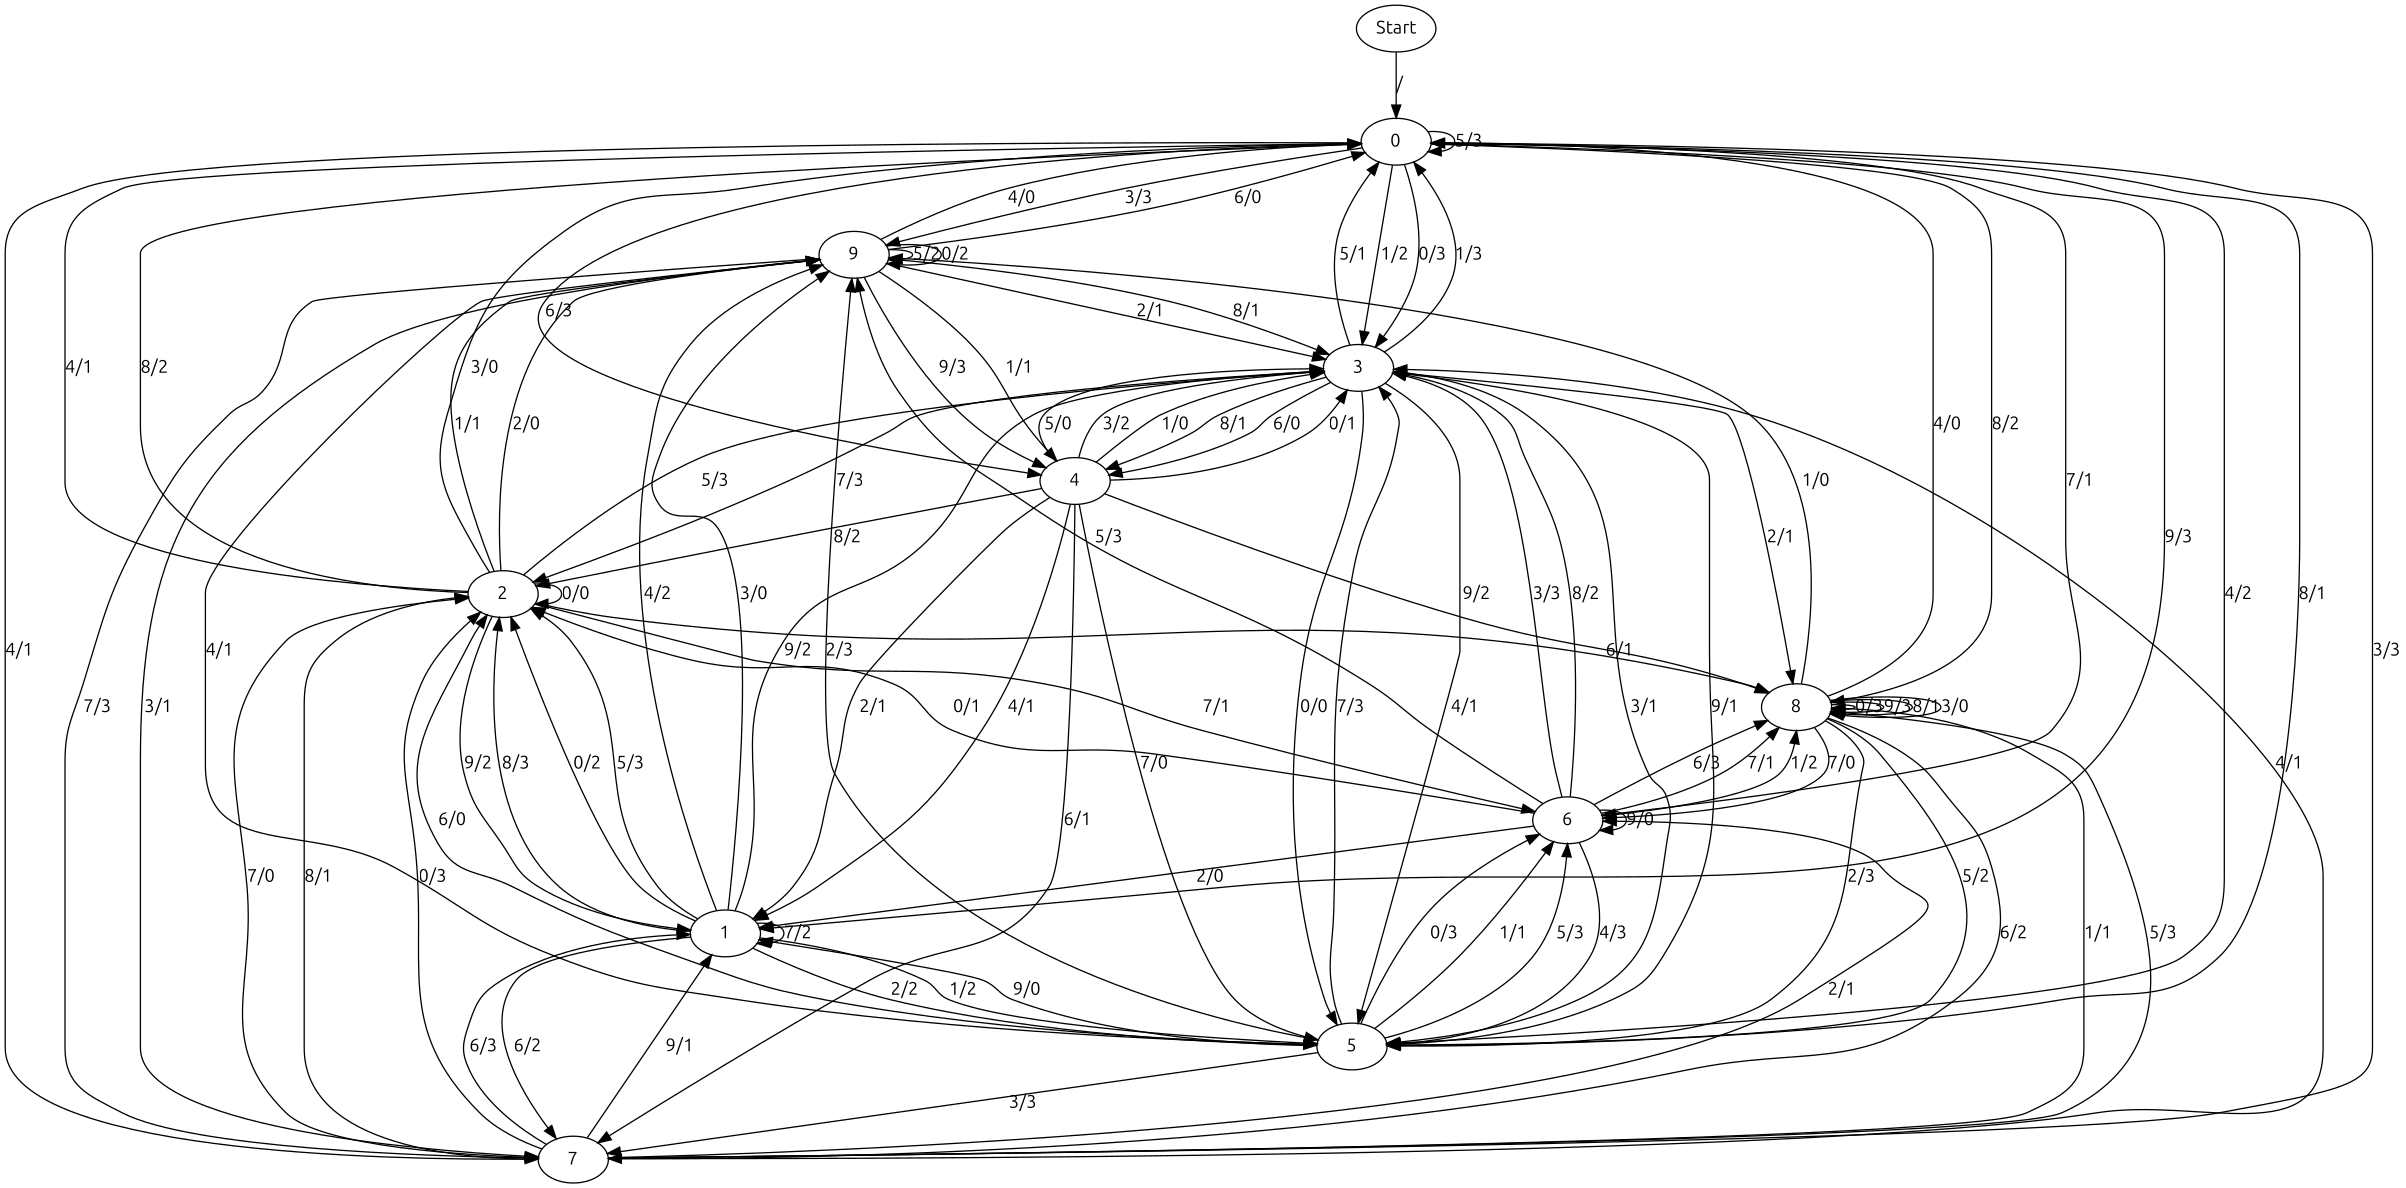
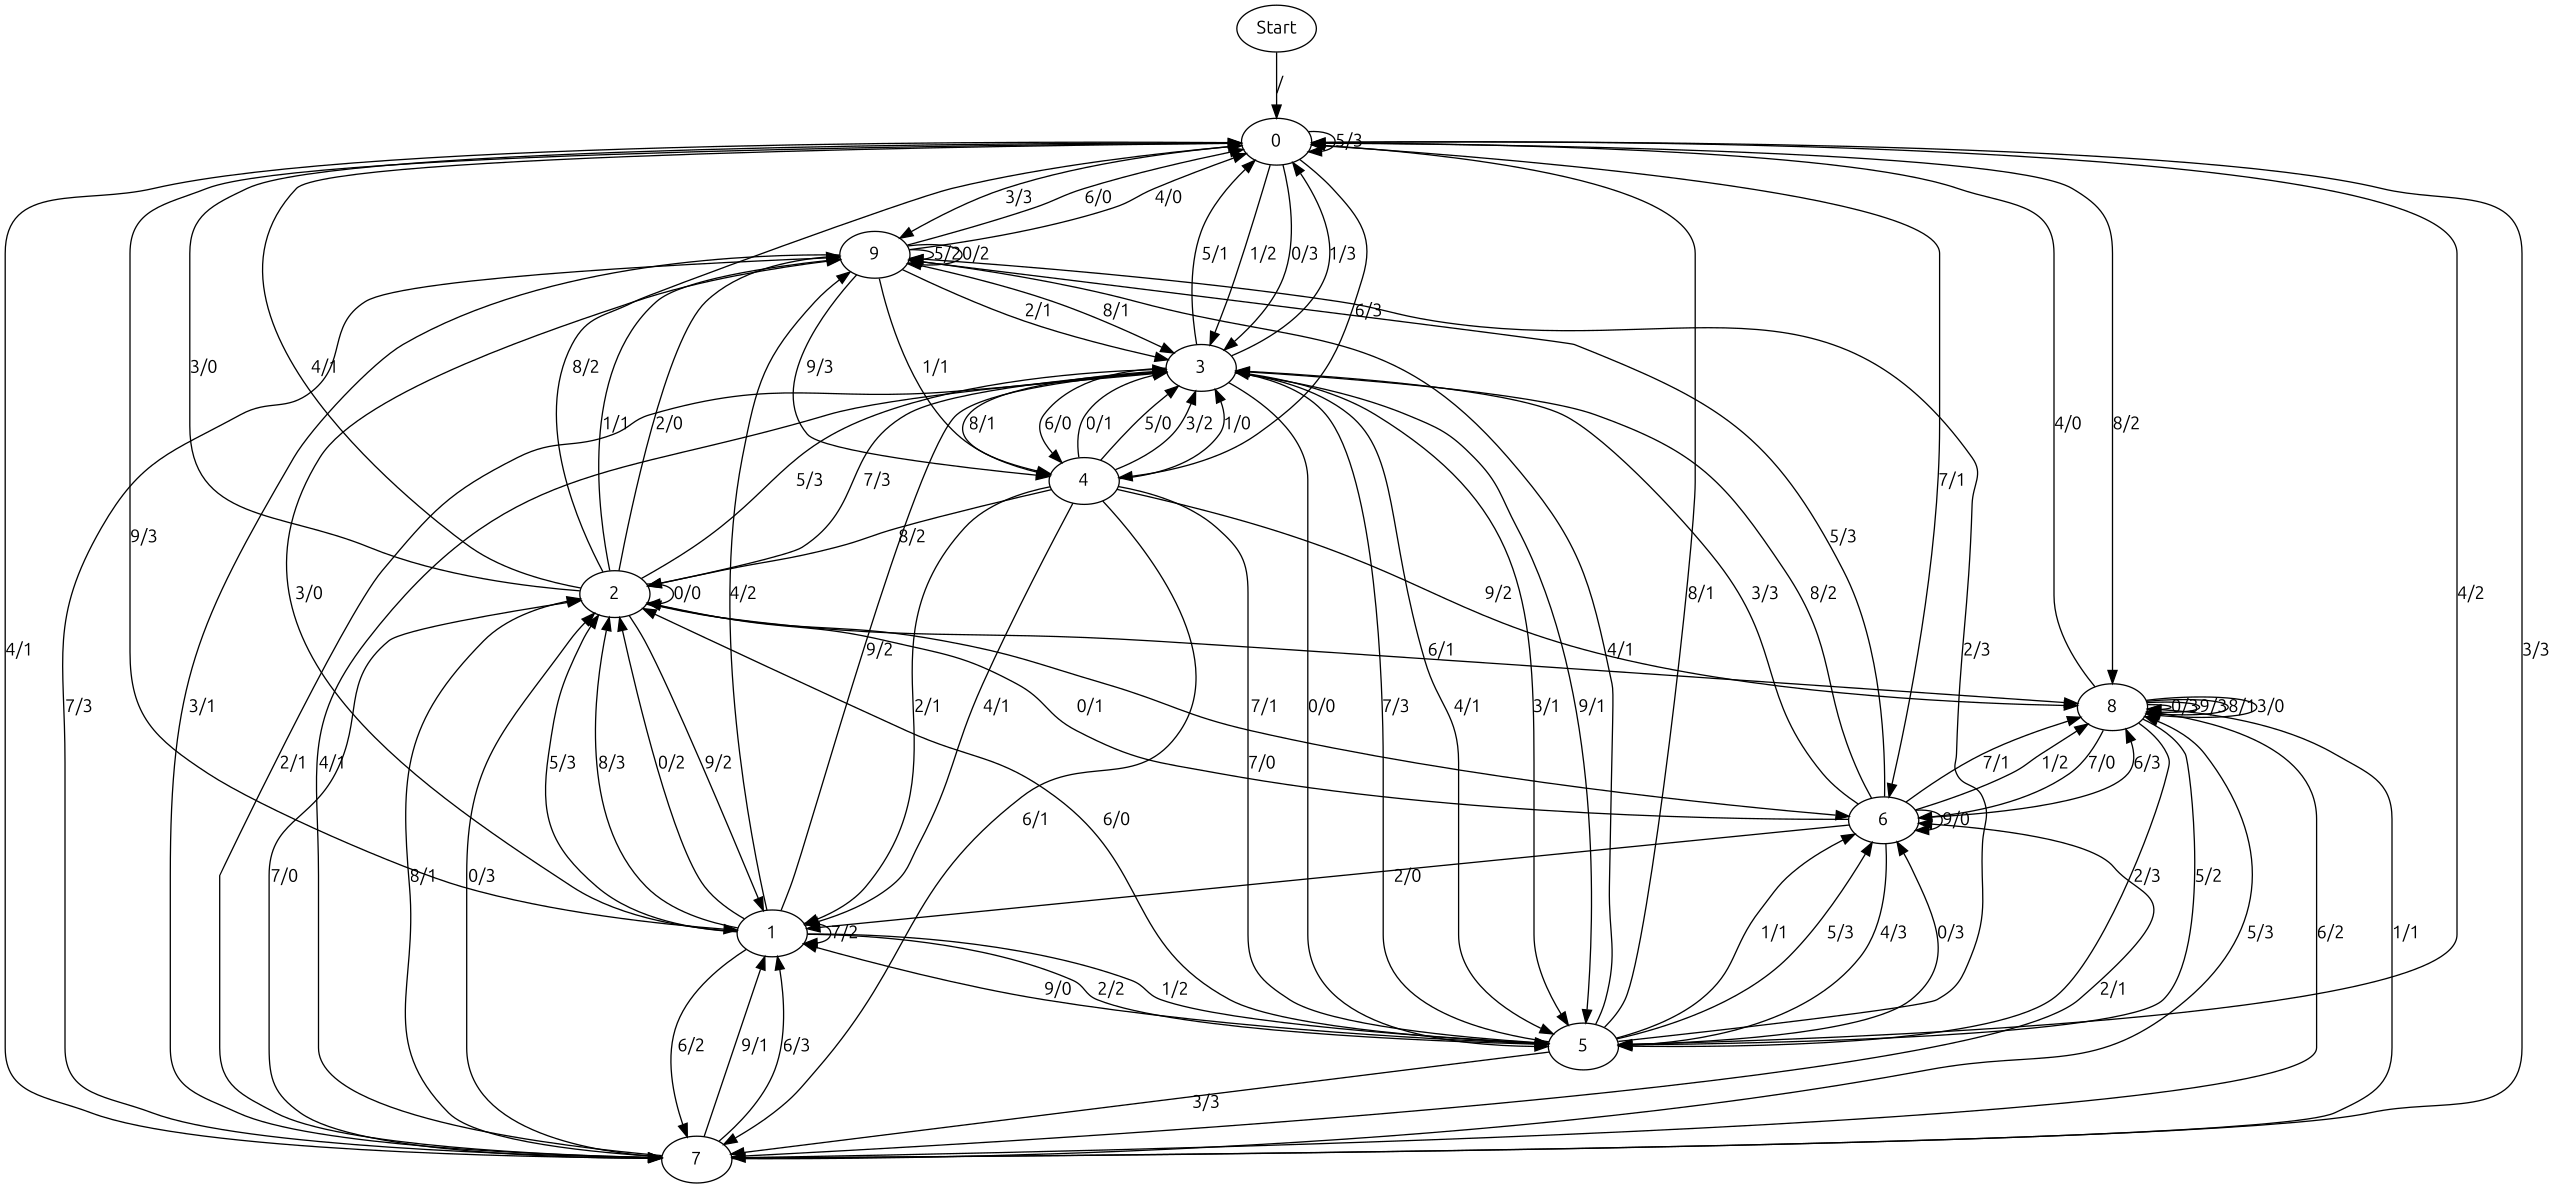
edge "8" -> "9": removed, label "1/0"
edge "3" -> "8": now "3" -> "7"
